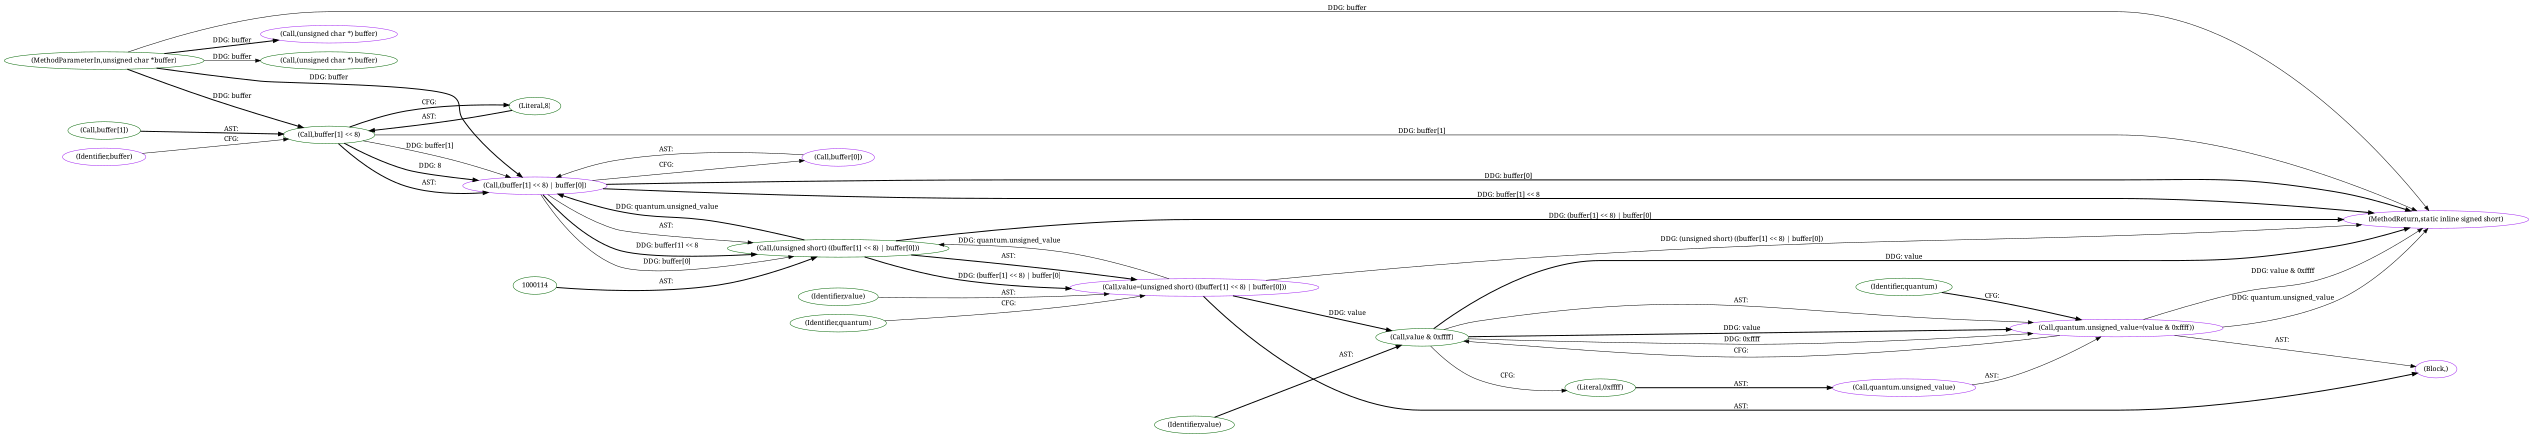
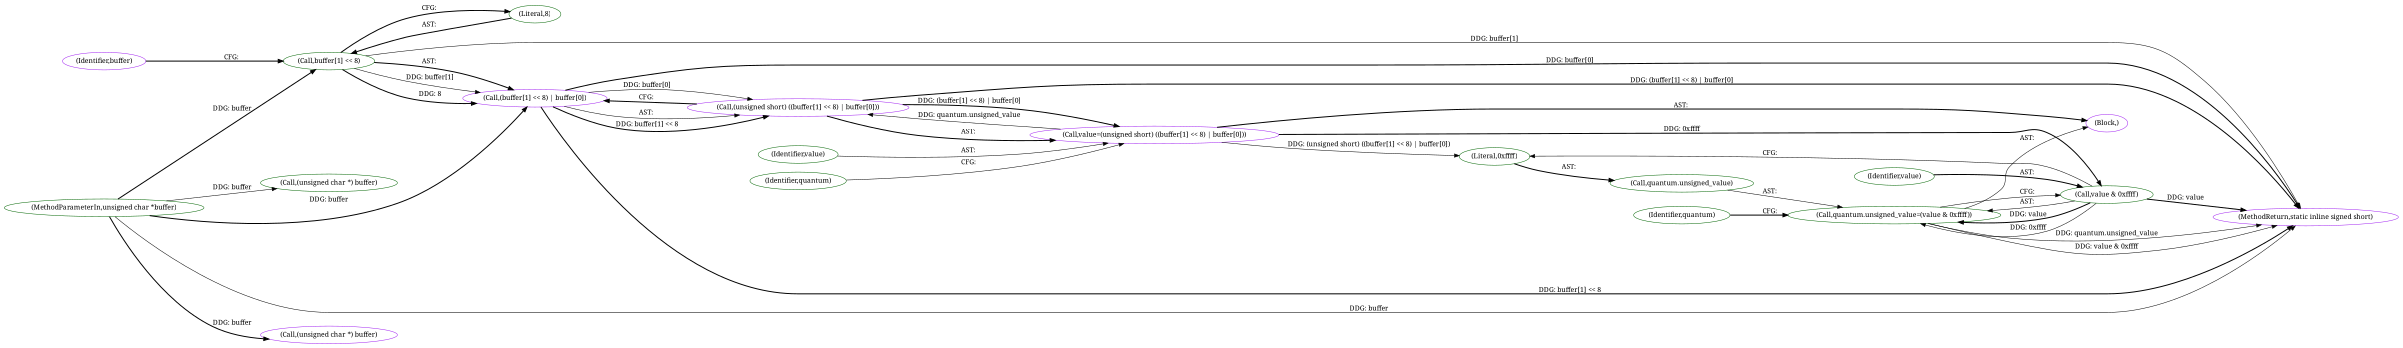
node "(Call,buffer[1])": removed
edge "(Identifier,buffer)" -> "(Call,buffer[1] << 8)": style solid -> bold
node "(Call,buffer[0])": removed
edge "(Call,(unsigned short) ((buffer[1] << 8) | buffer[0]))" -> "(Call,(buffer[1] << 8) | buffer[0])": label "DDG: quantum.unsigned_value" -> "CFG: "
edge "(Call,value=(unsigned short) ((buffer[1] << 8) | buffer[0]))" -> "(MethodReturn,static inline signed short)": now "(Call,value=(unsigned short) ((buffer[1] << 8) | buffer[0]))" -> "(Literal,0xffff)"
node "(Call,(unsigned short) ((buffer[1] << 8) | buffer[0]))": color darkgreen -> purple
node "1000114": removed
edge "(Call,value=(unsigned short) ((buffer[1] << 8) | buffer[0]))" -> "(Call,value & 0xffff)": label "DDG: value" -> "DDG: 0xffff"
node "(Call,quantum.unsigned_value=(value & 0xffff))": color purple -> darkgreen
node "(Call,quantum.unsigned_value)": color purple -> darkgreen
